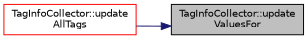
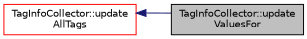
edge "TagInfoCollector::update AllTags" -> "TagInfoCollector::update ValuesFor": reversed
